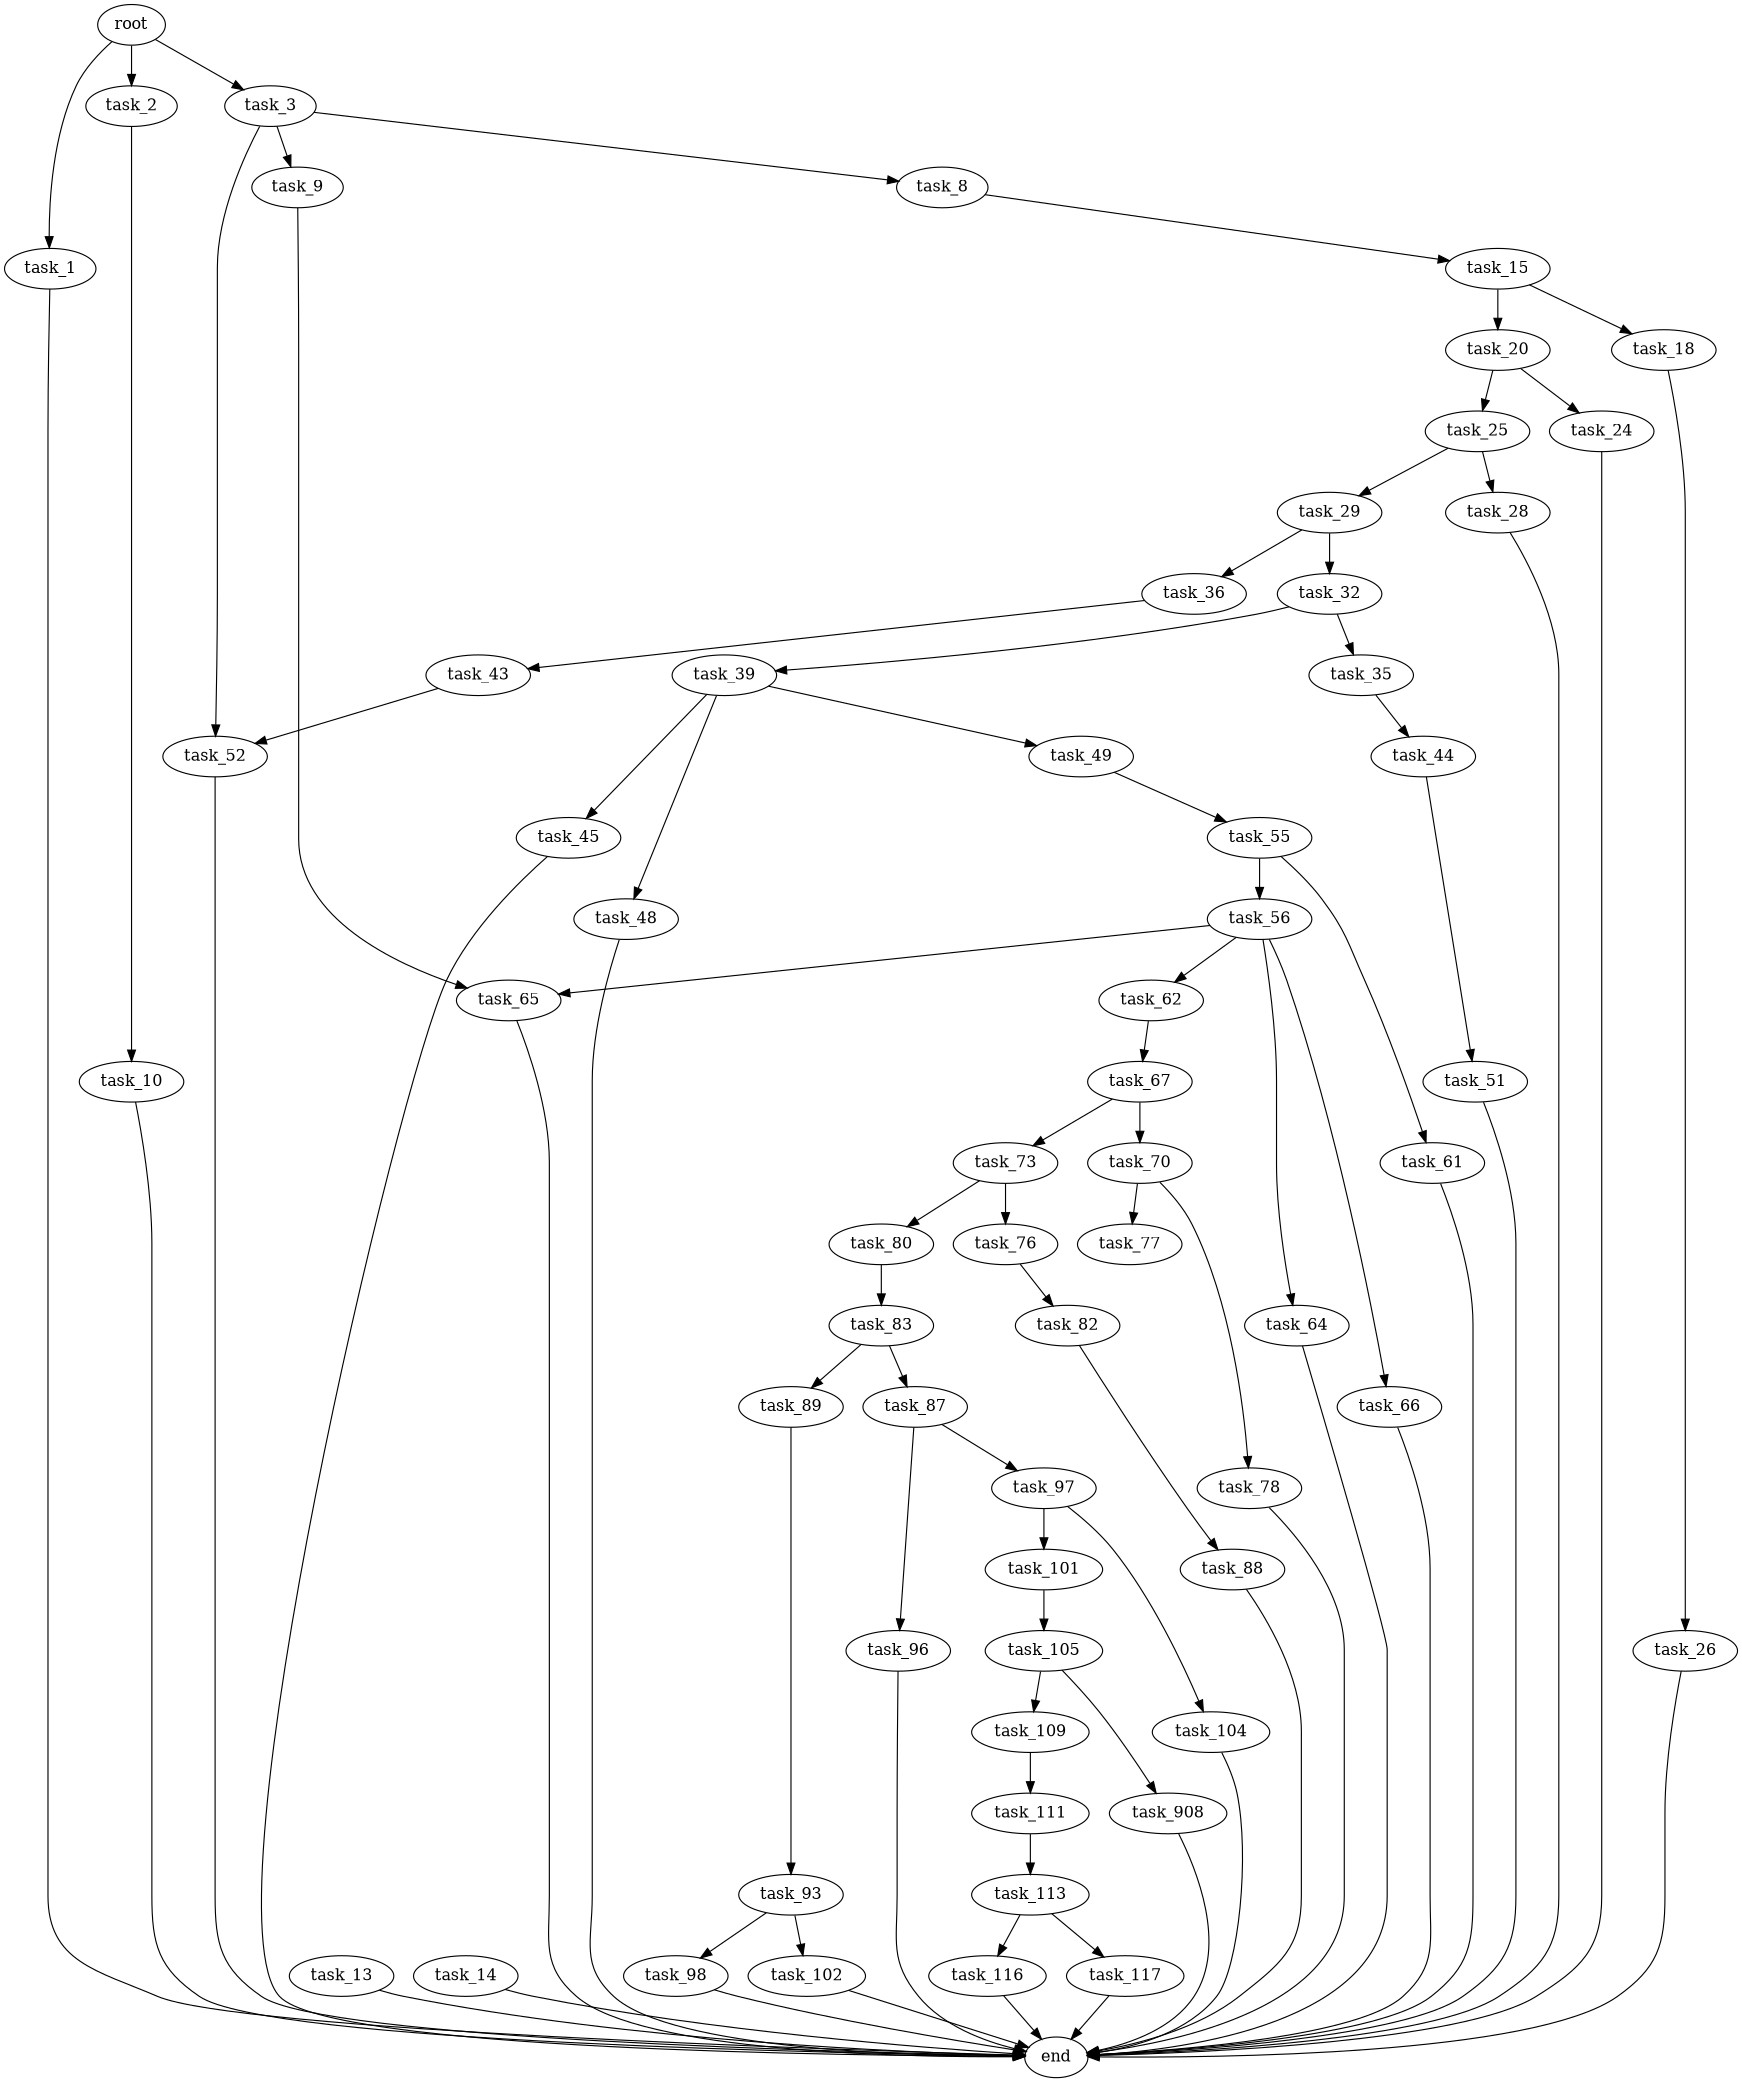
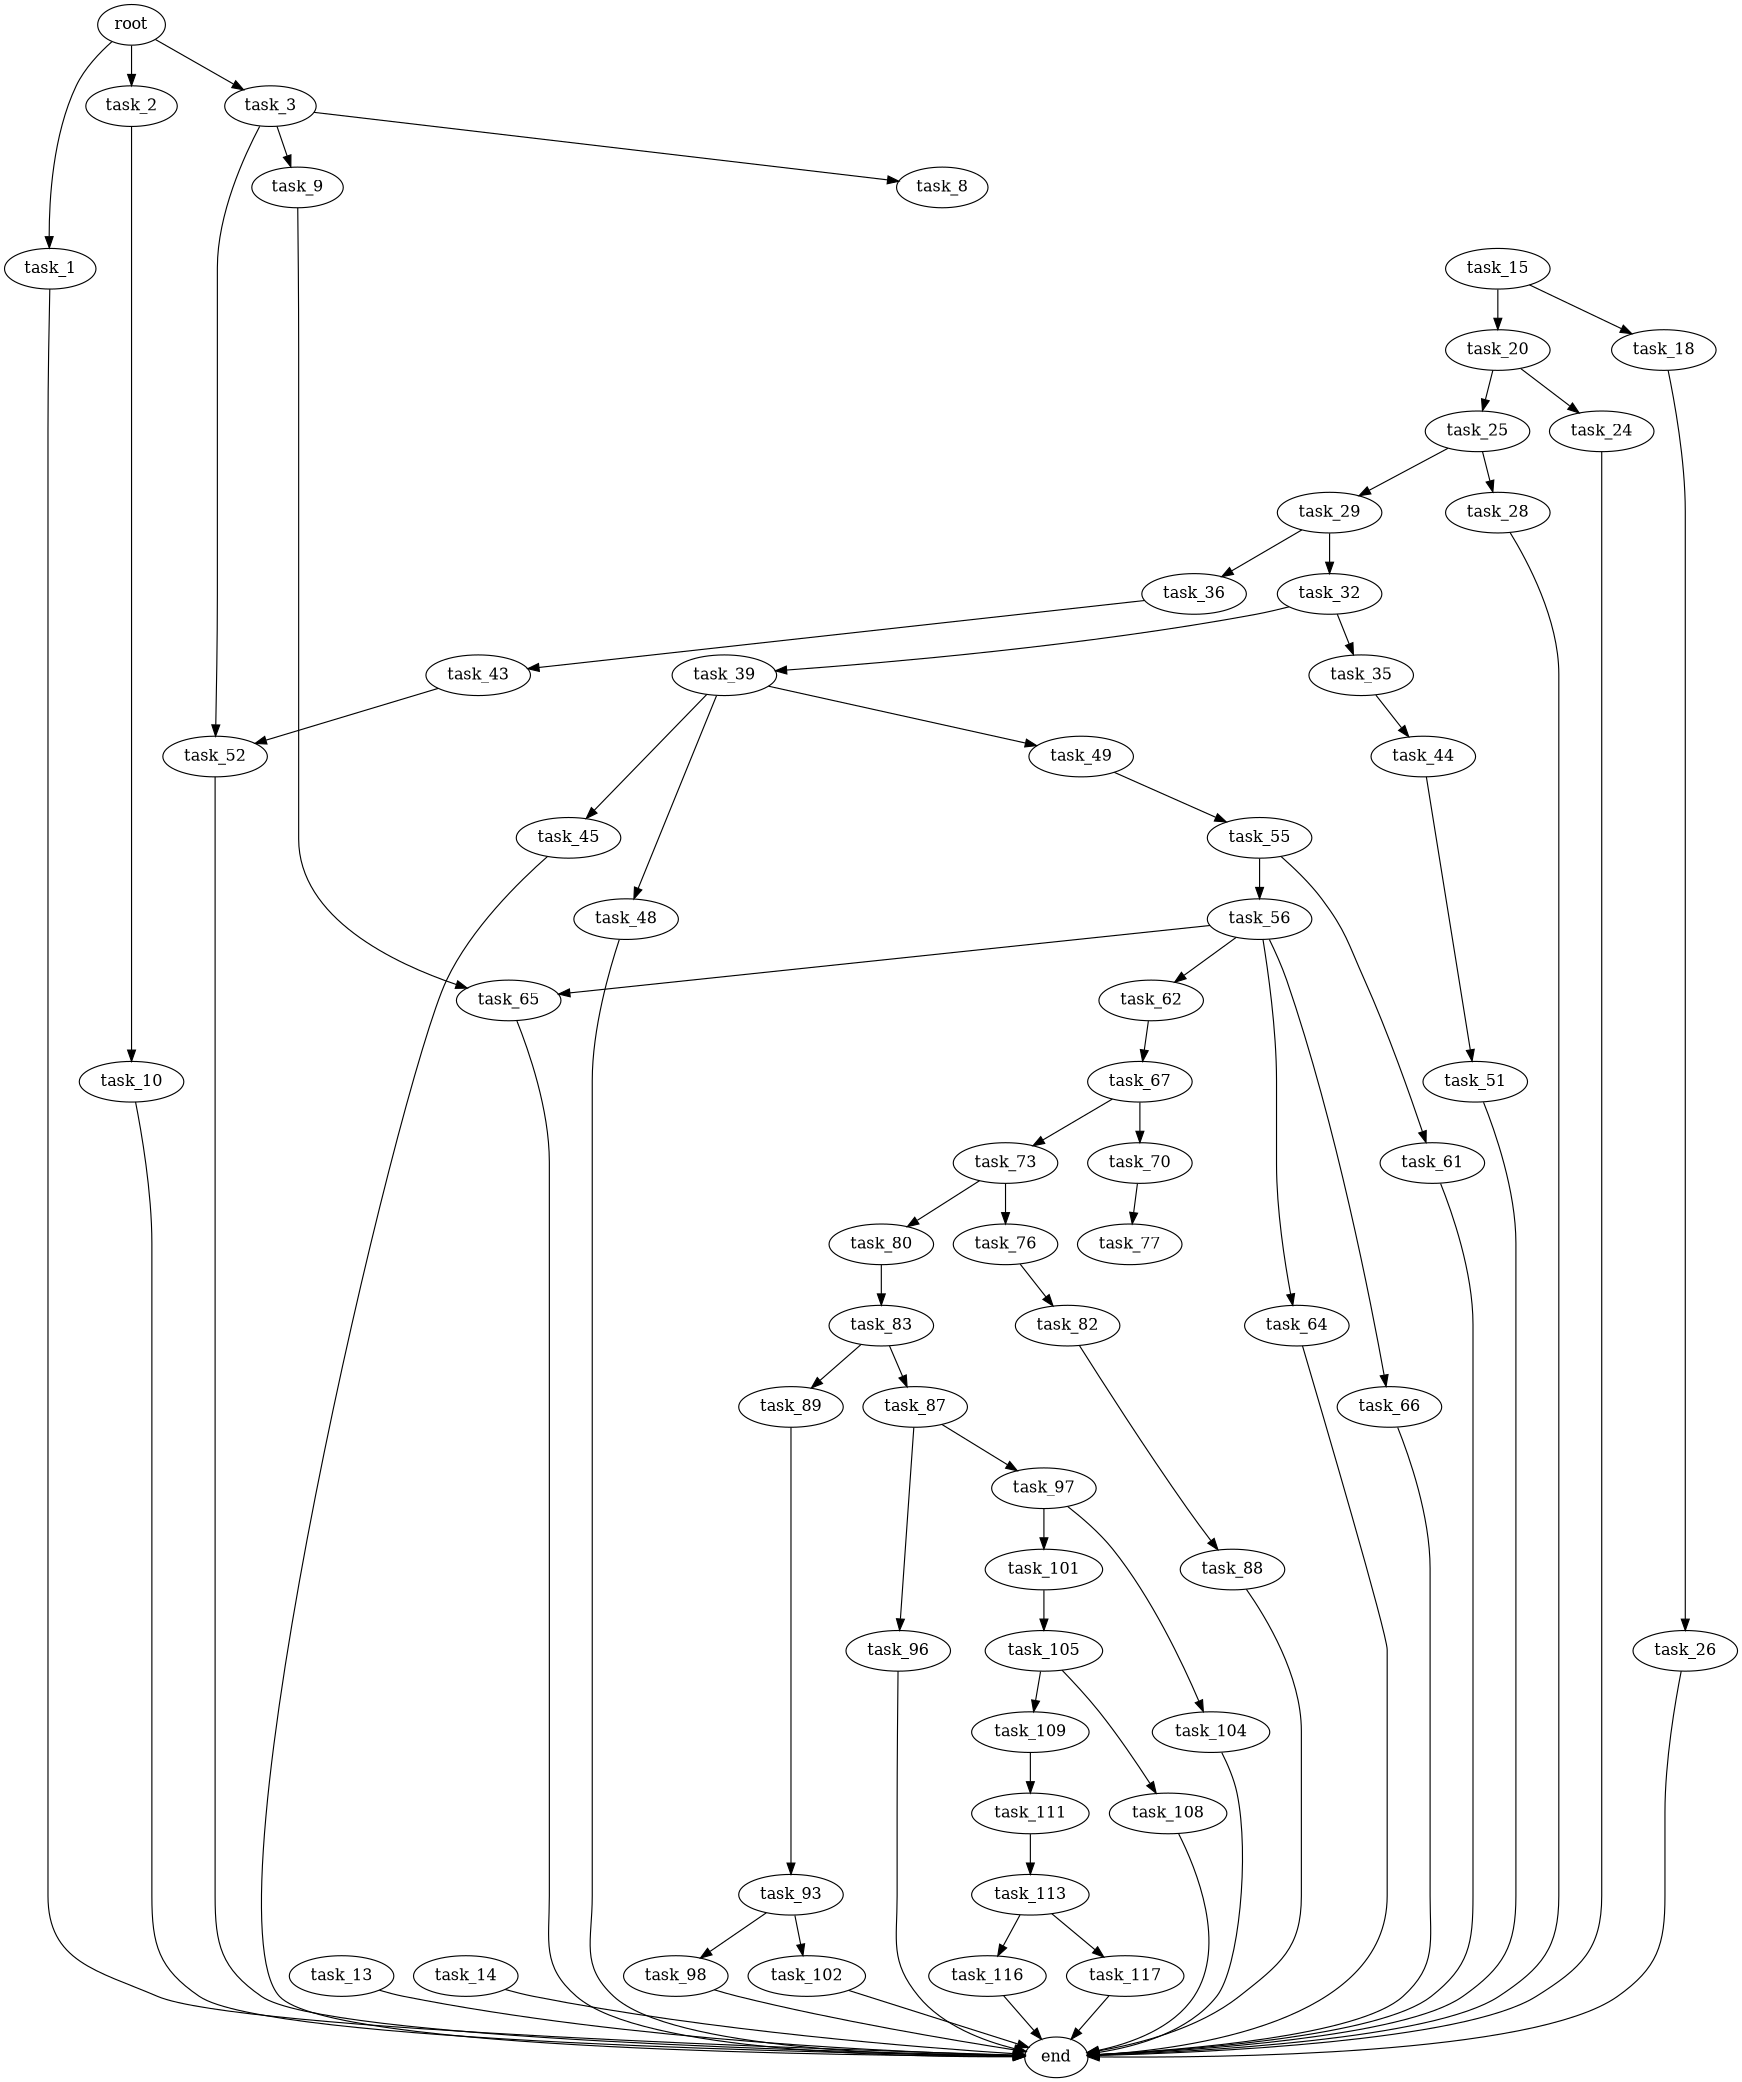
edge "task_8" -> "task_15": removed
node "task_78": removed
node "task_908": label "task_908" -> "task_108"
